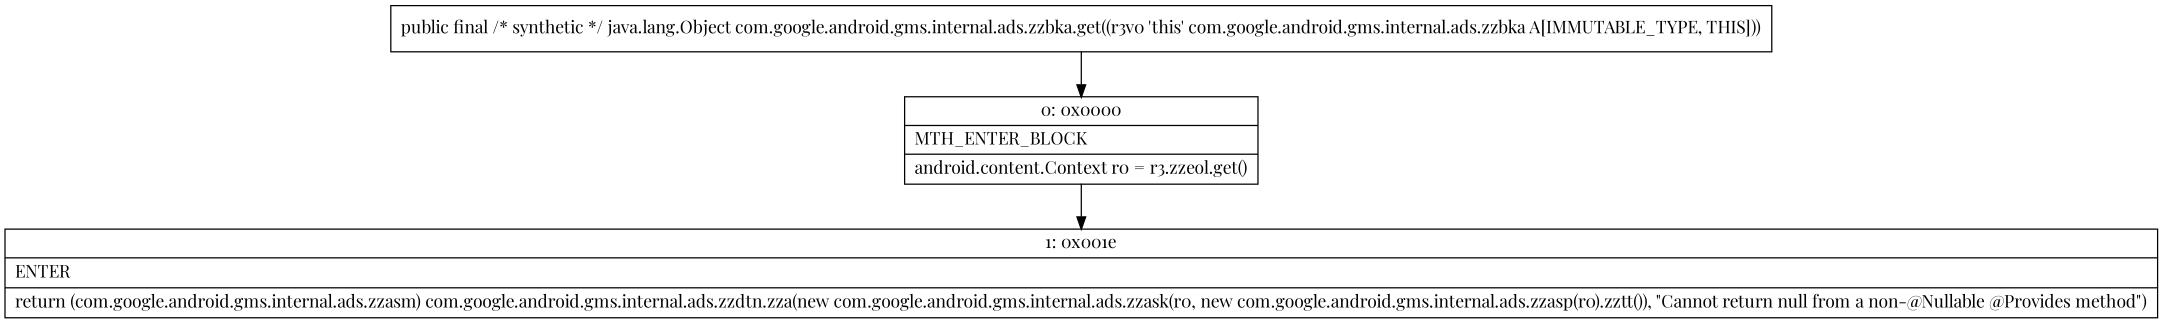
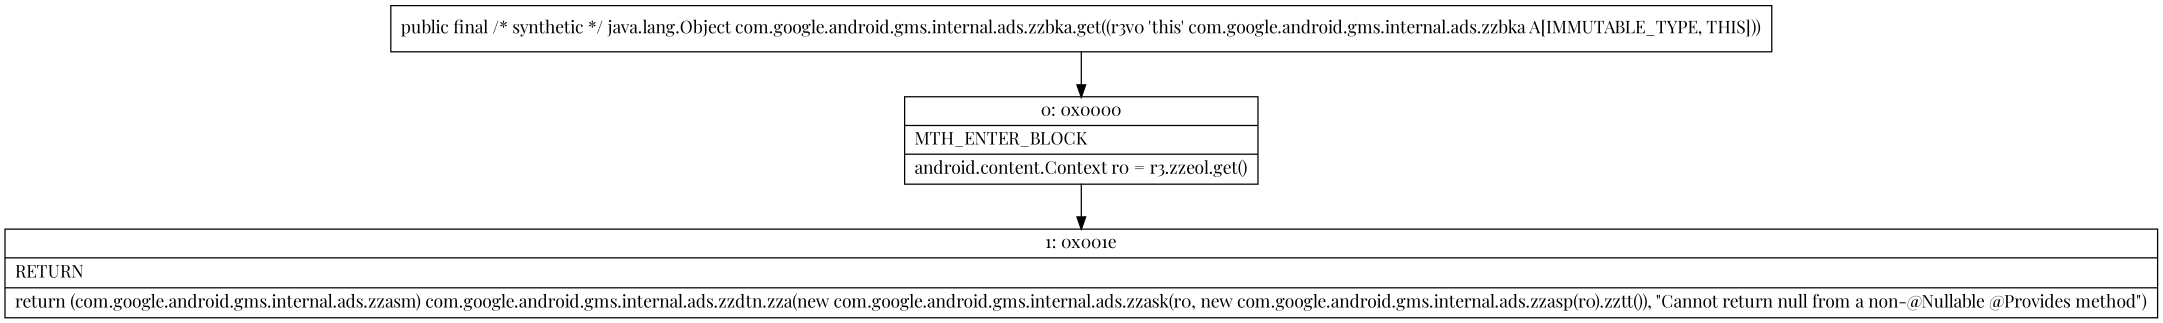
node "1: 0x001e": text "ENTER" -> "RETURN"
